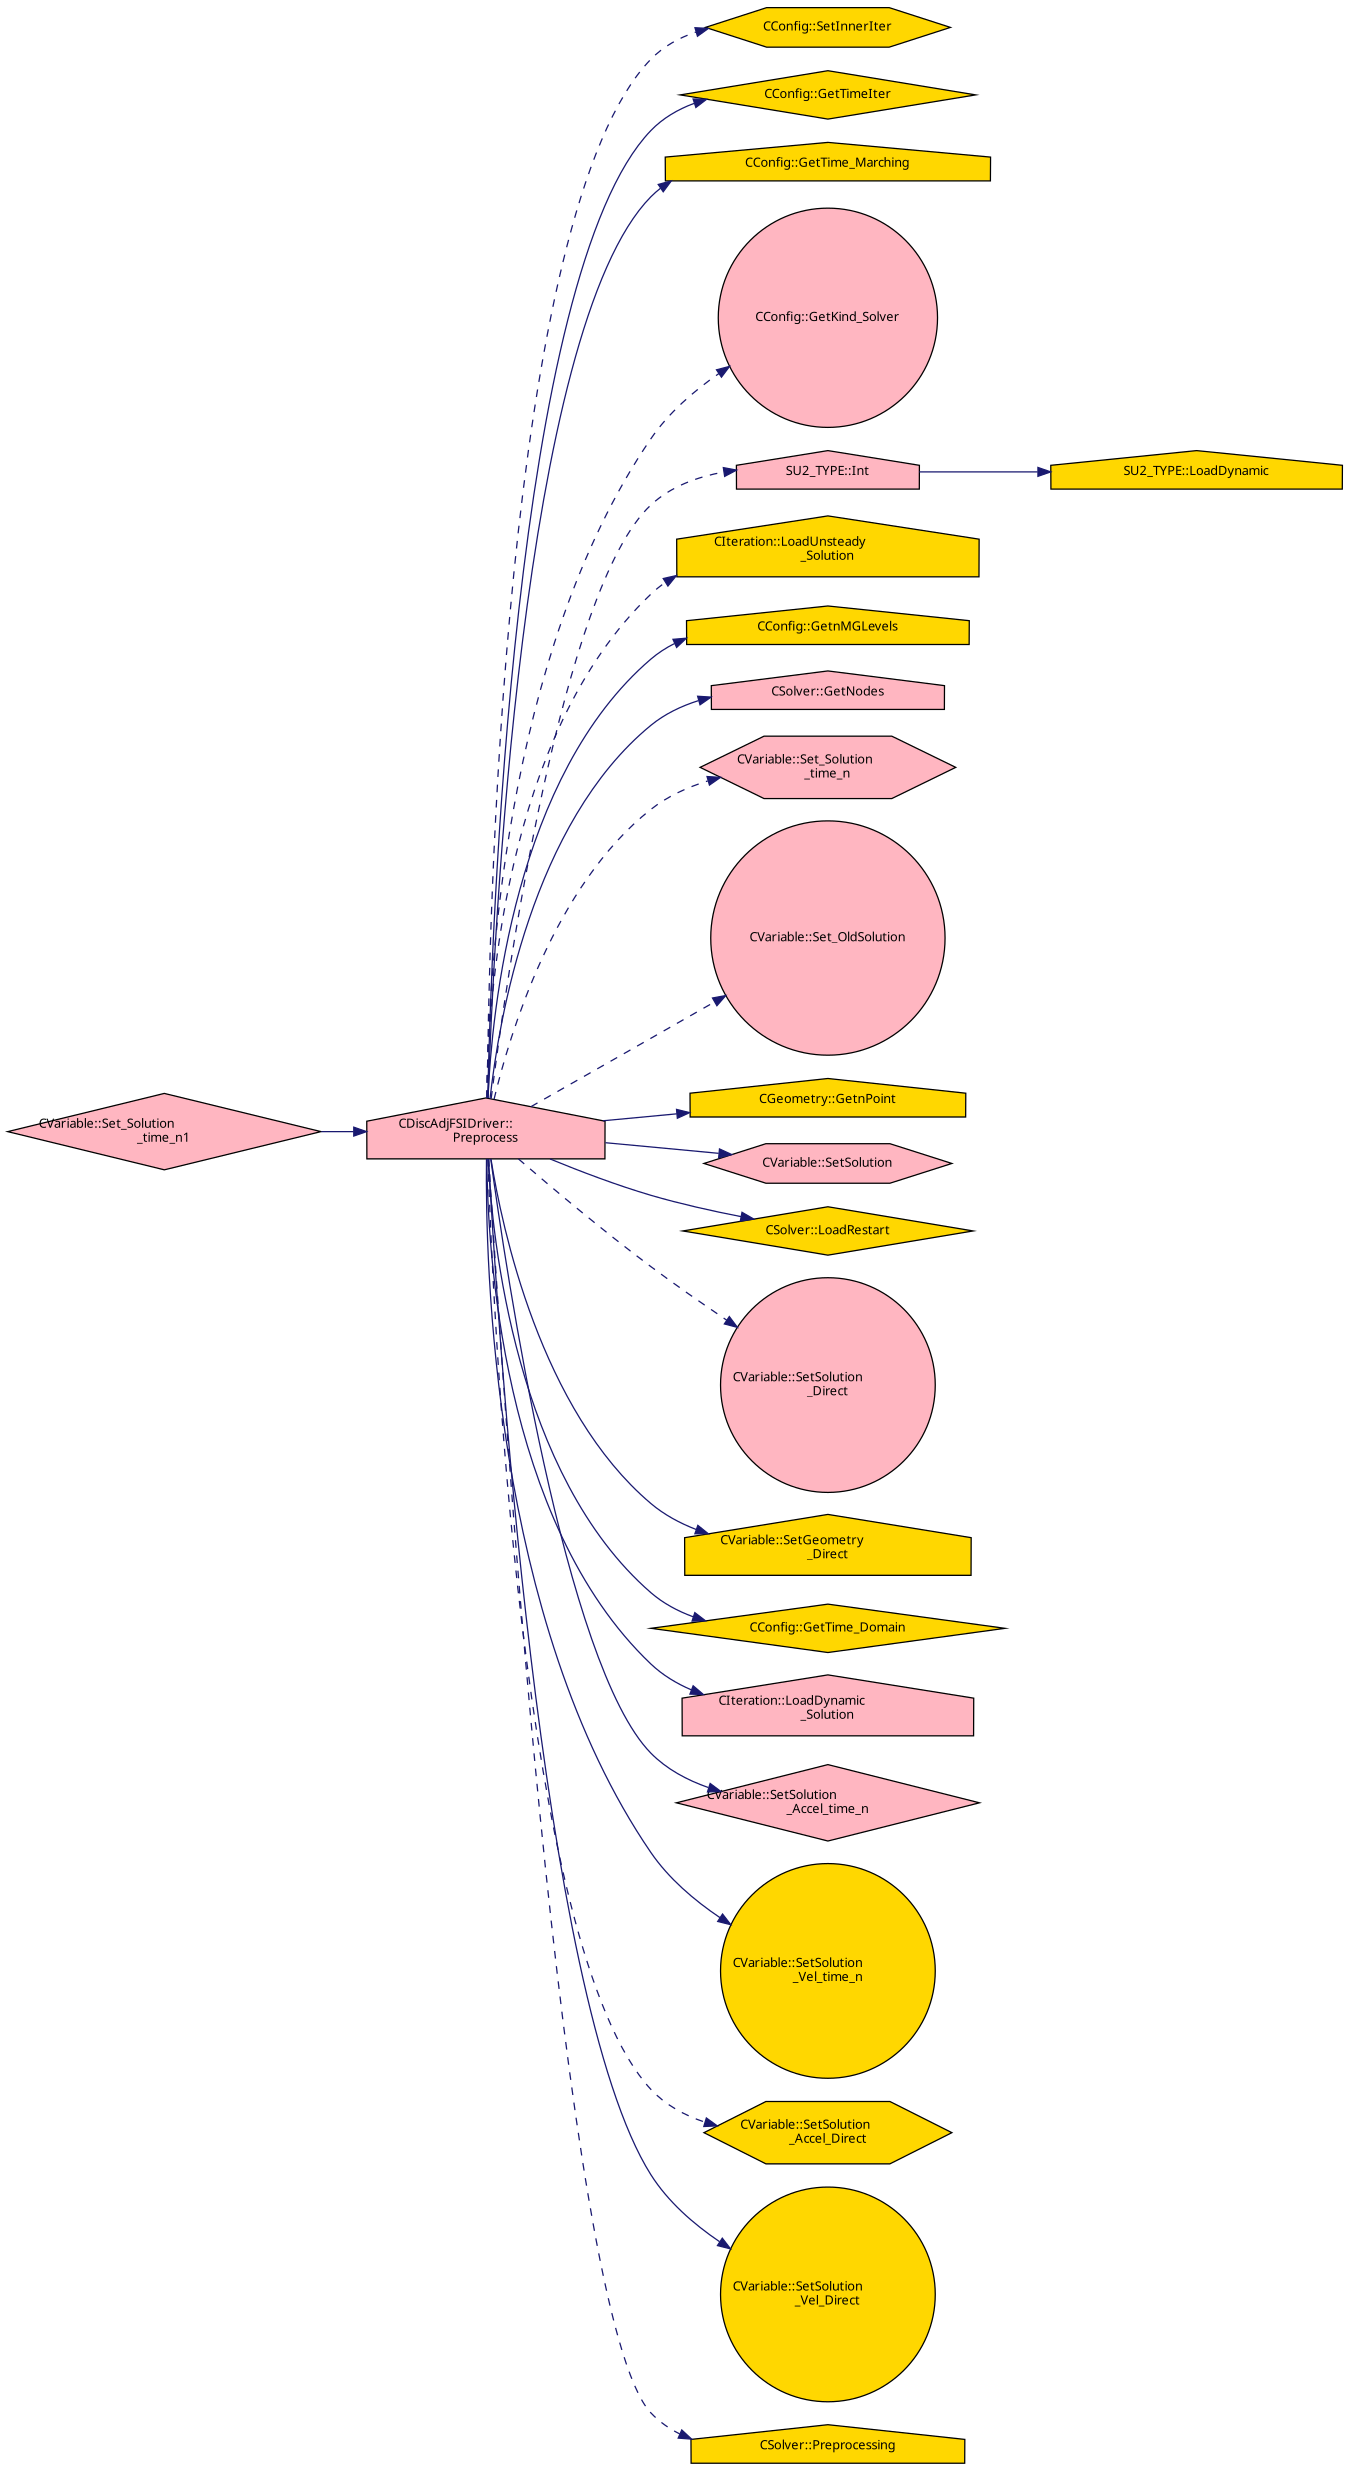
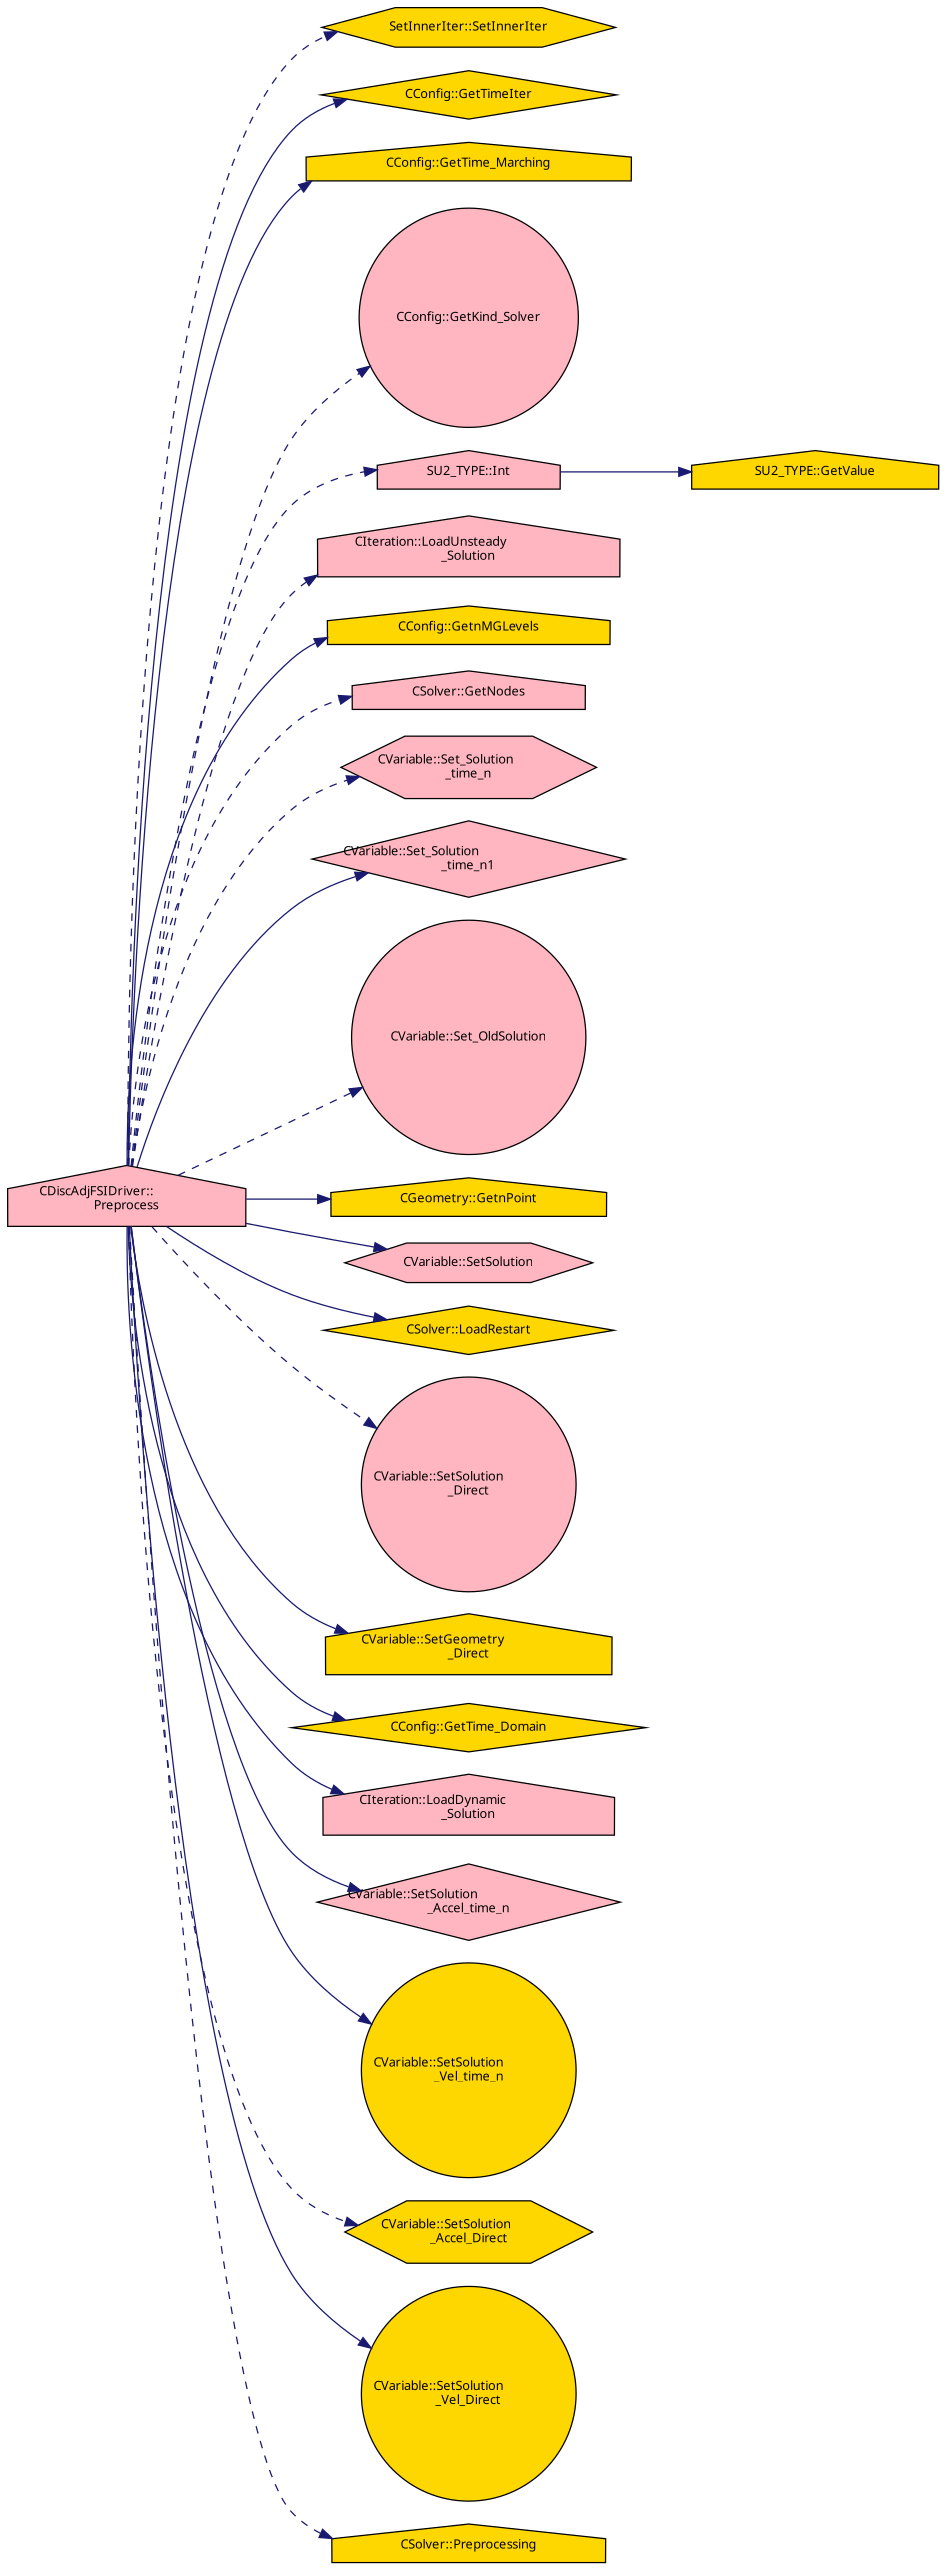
node "CConfig::SetInnerIter": label "CConfig::SetInnerIter" -> "SetInnerIter::SetInnerIter"
node "SU2_TYPE::LoadDynamic": label "SU2_TYPE::LoadDynamic" -> "SU2_TYPE::GetValue"
node "CIteration::LoadUnsteady _Solution": fillcolor gold -> lightpink
edge "CDiscAdjFSIDriver:: Preprocess" -> "CSolver::GetNodes": style solid -> dashed
edge "CVariable::Set_Solution _time_n1" -> "CDiscAdjFSIDriver:: Preprocess": reversed
